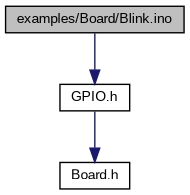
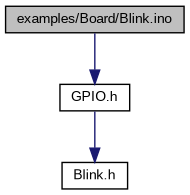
node "Board.h": label "Board.h" -> "Blink.h"
